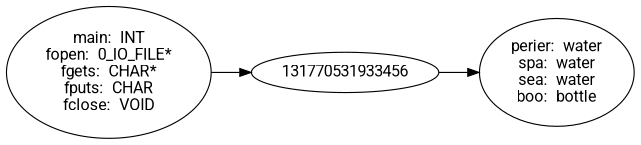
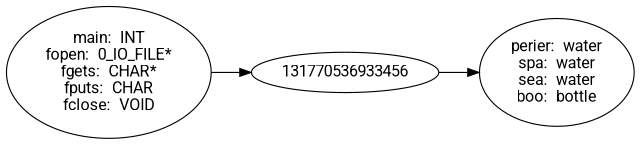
node "131770531933456": label "131770531933456" -> "131770536933456"
